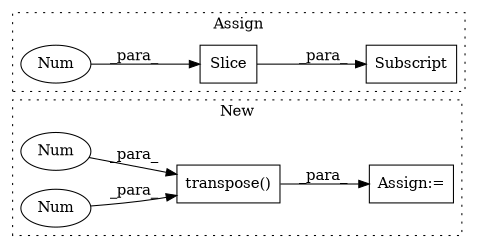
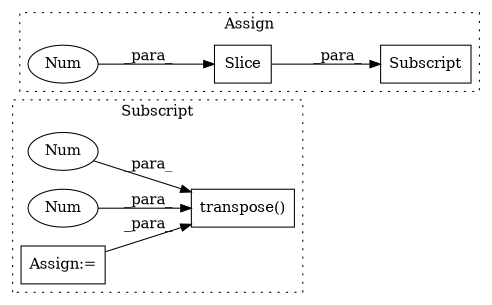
cluster "New": label "New" -> "Subscript"
edge "transpose()" -> "Assign:=": reversed
